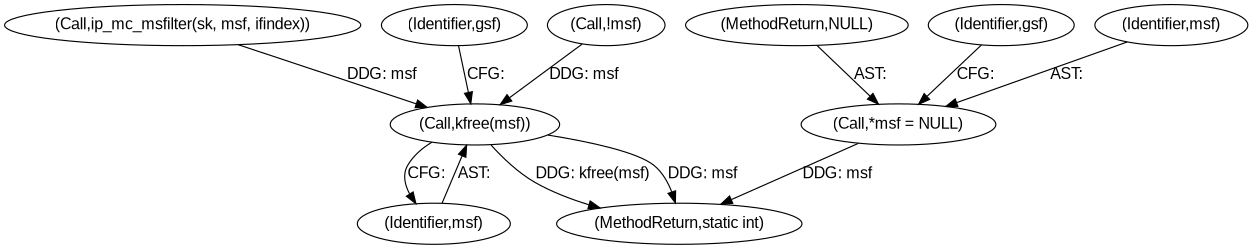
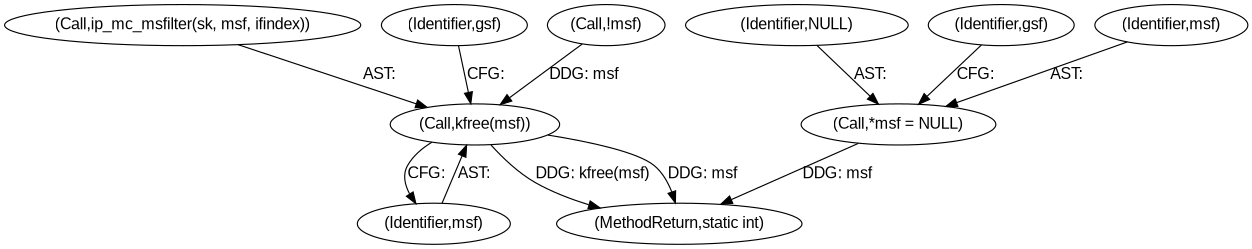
node "(MethodReturn,NULL)": label "(MethodReturn,NULL)" -> "(Identifier,NULL)"
edge "(Call,ip_mc_msfilter(sk, msf, ifindex))" -> "(Call,kfree(msf))": label "DDG: msf" -> "AST: "
